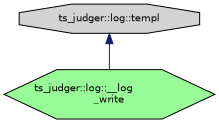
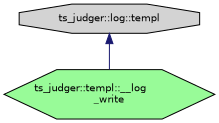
node "ts_judger::log::__log _write": label "ts_judger::log::__log _write" -> "ts_judger::templ::__log _write"
